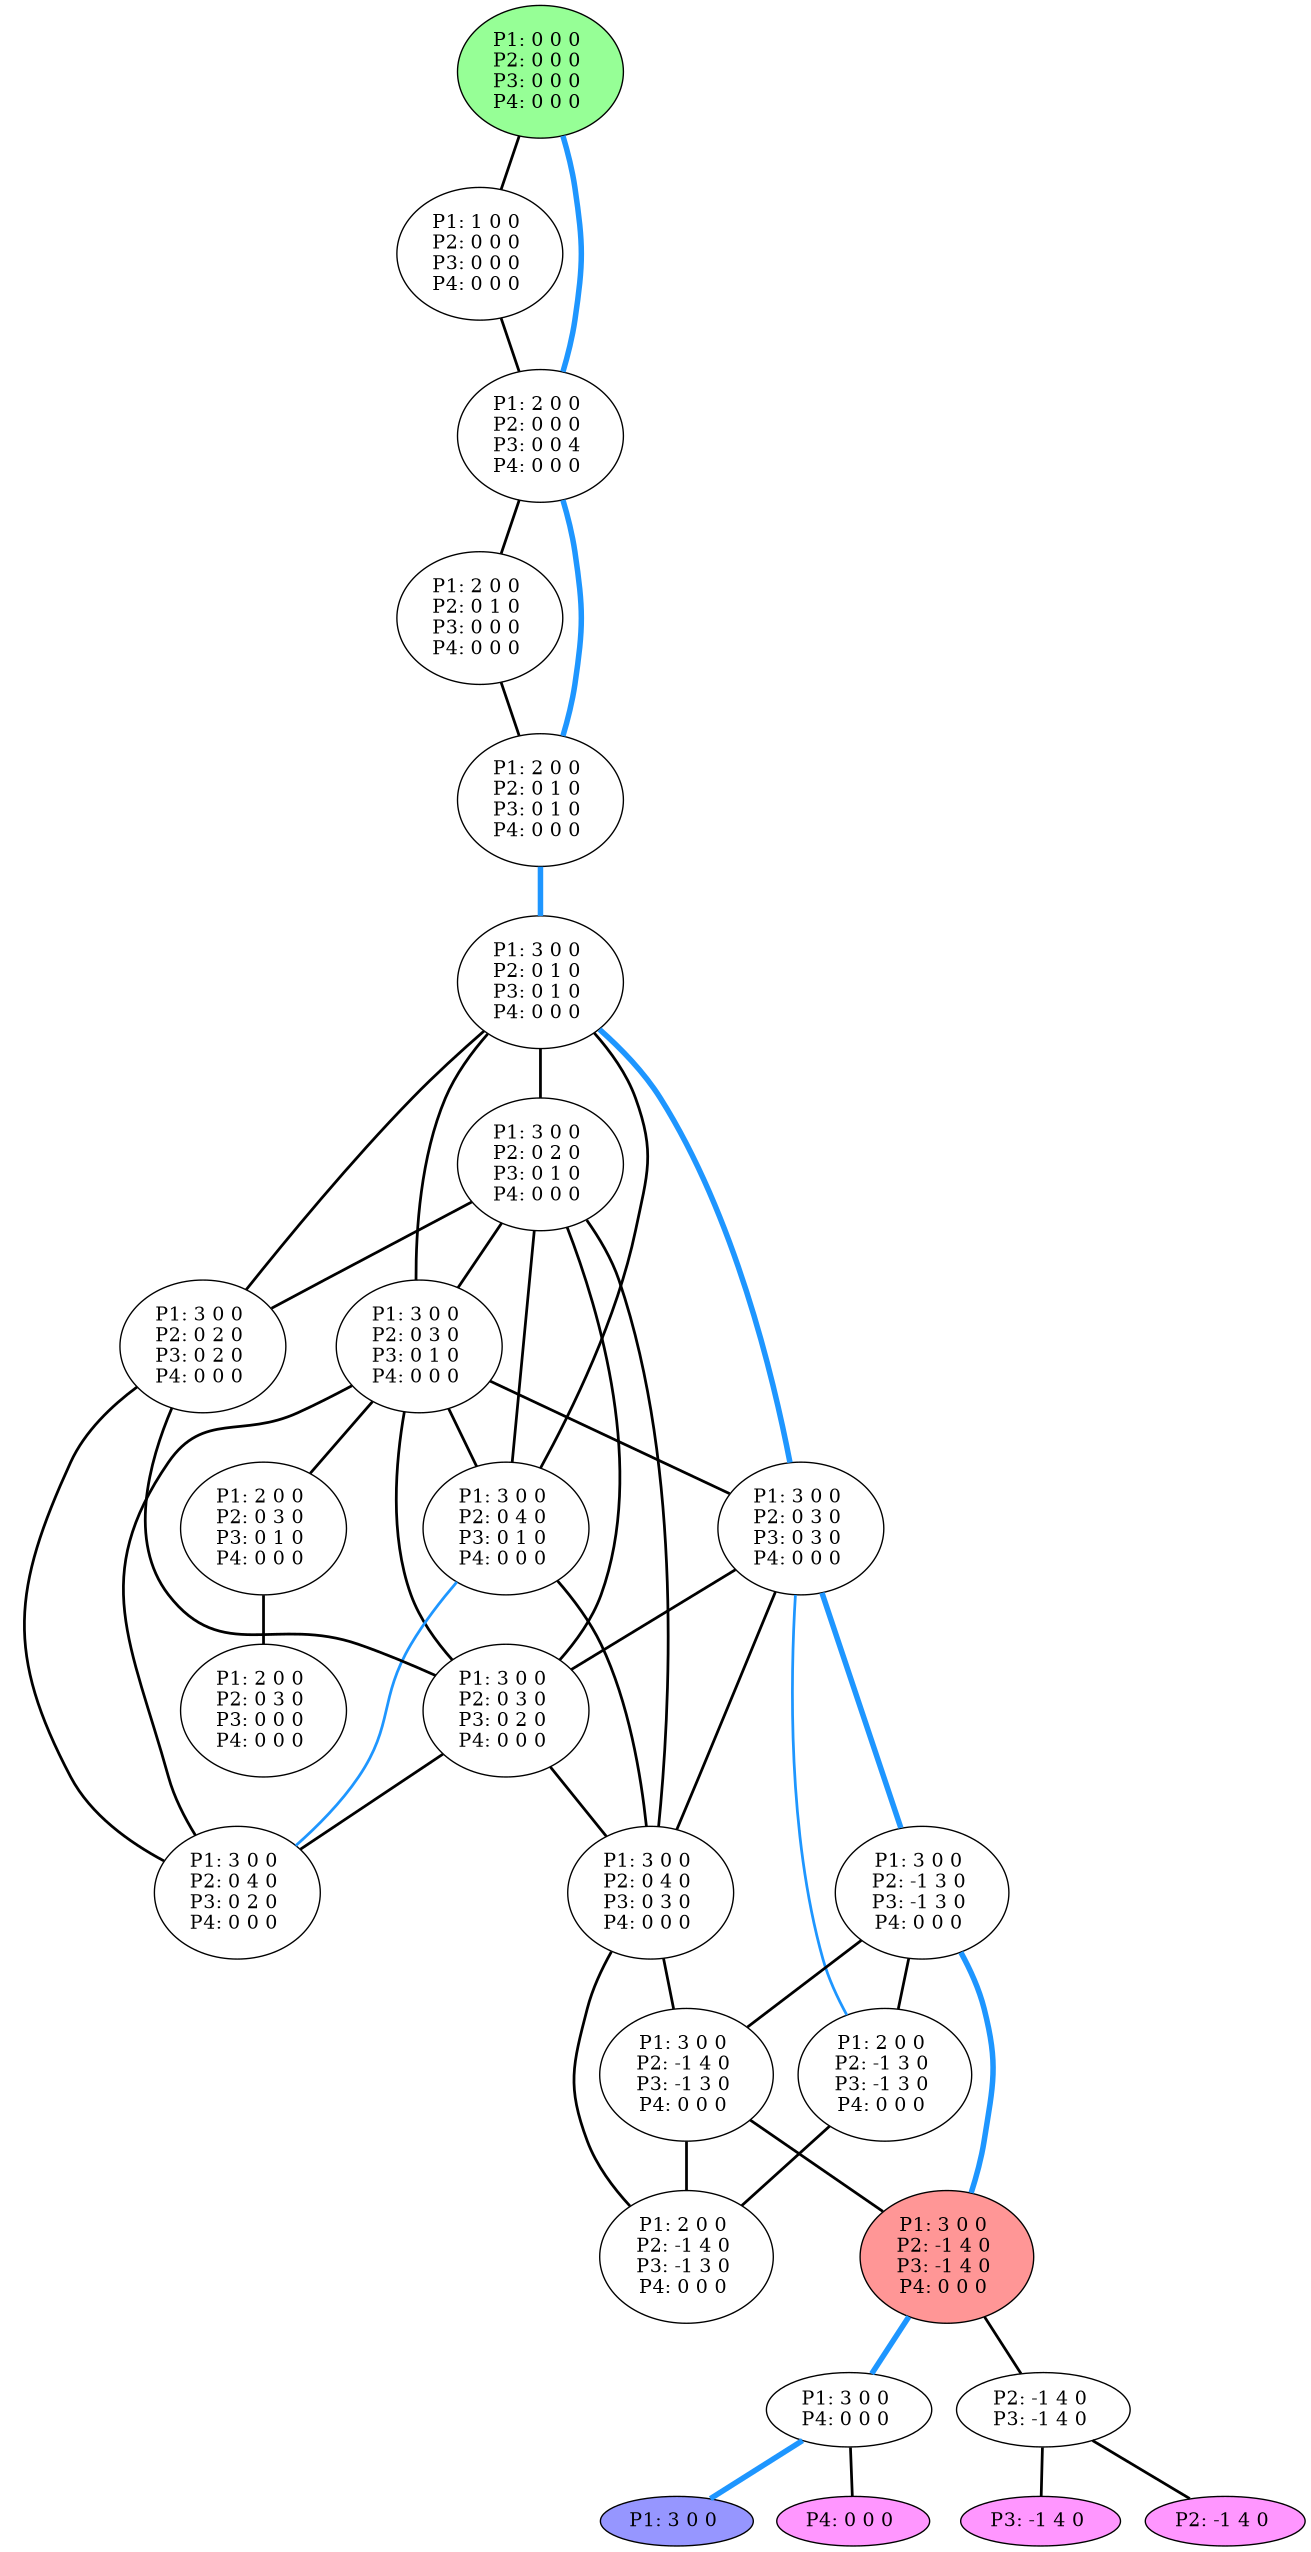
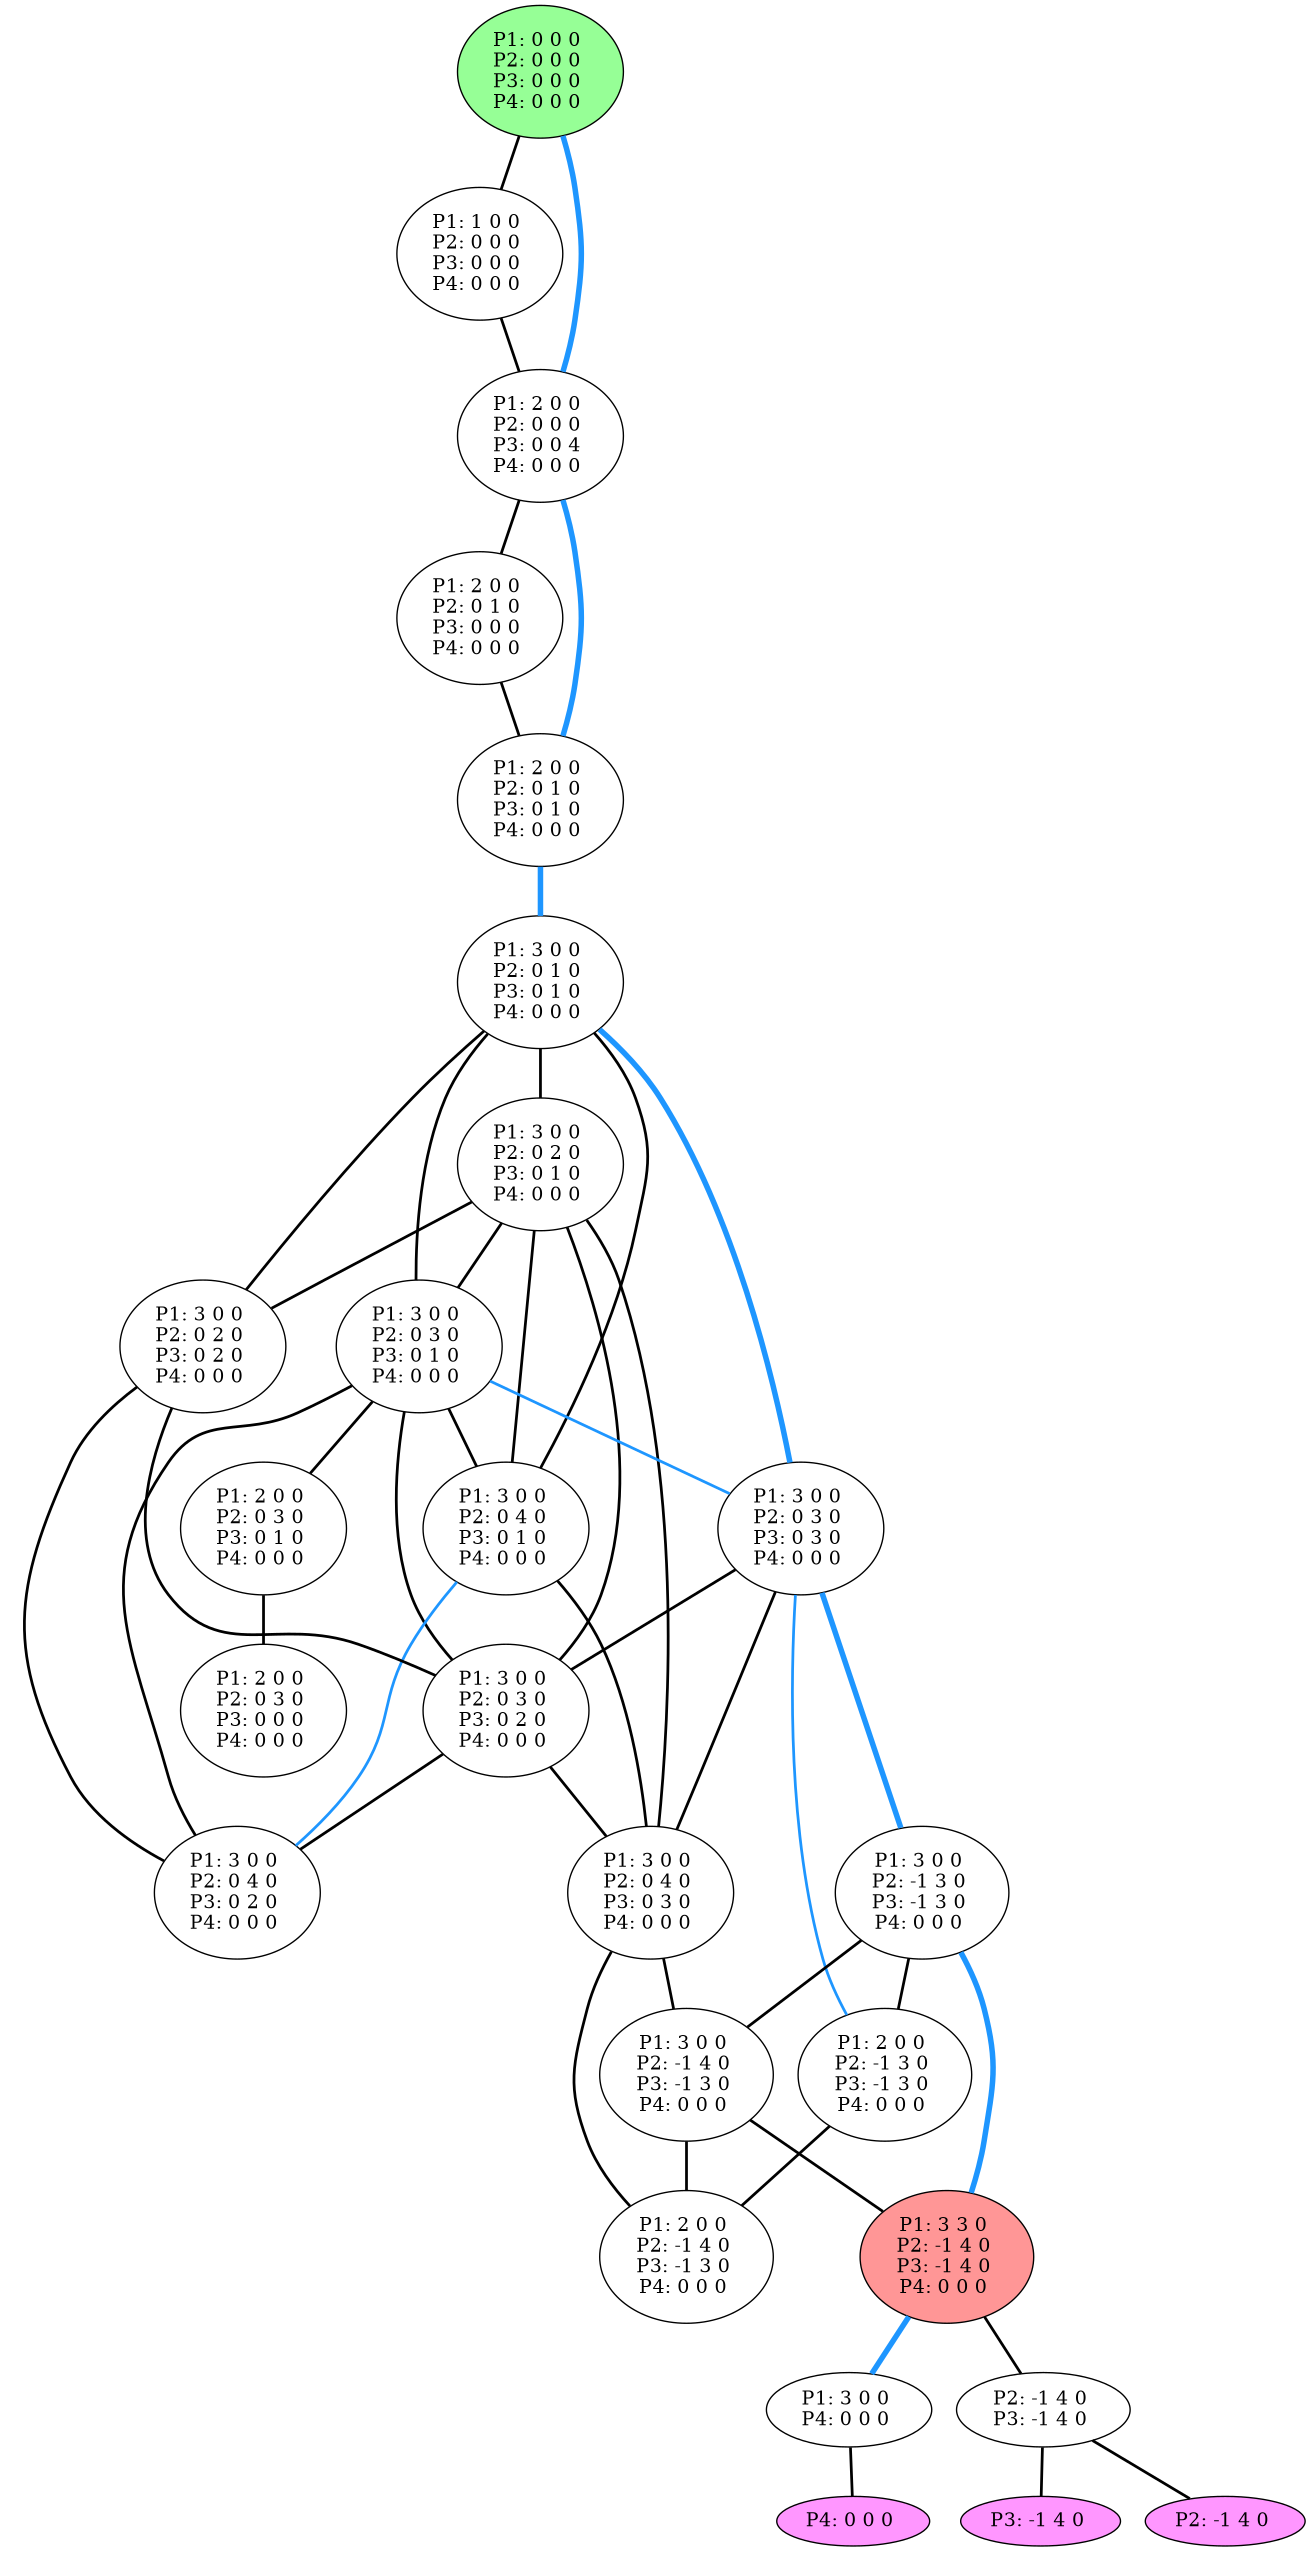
edge "P1: 3 0 0 P2: 0 3 0 P3: 0 1 0 P4: 0 0 0" -- "P1: 3 0 0 P2: 0 3 0 P3: 0 3 0 P4: 0 0 0": color black -> #1e96ff
node "P1: 3 0 0 P2: -1 4 0 P3: -1 4 0 P4: 0 0 0": label "P1: 3 0 0 P2: -1 4 0 P3: -1 4 0 P4: 0 0 0" -> "P1: 3 3 0 P2: -1 4 0 P3: -1 4 0 P4: 0 0 0"
node "P1: 3 0 0": removed
